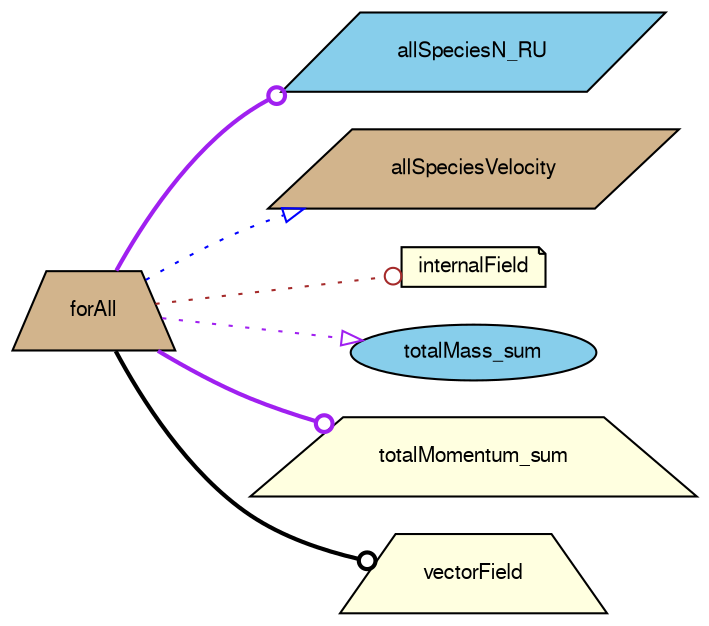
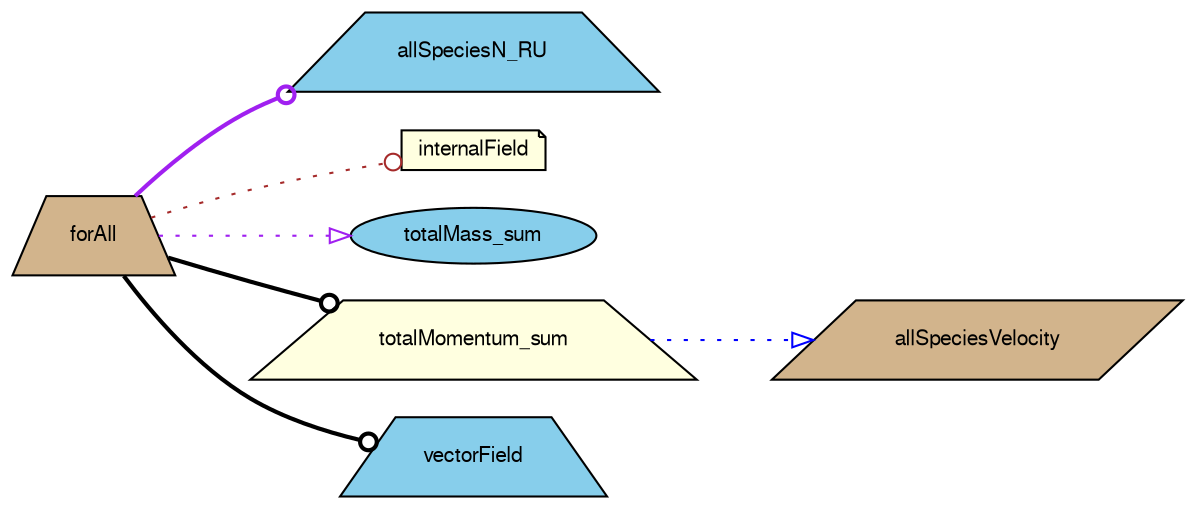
node "allSpeciesN_RU": shape parallelogram -> trapezium
edge "forAll" -> "allSpeciesVelocity": now "totalMomentum_sum" -> "allSpeciesVelocity"
edge "forAll" -> "totalMomentum_sum": color purple -> black
node "vectorField": fillcolor lightyellow -> skyblue
